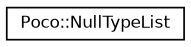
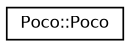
node "Poco::NullTypeList": label "Poco::NullTypeList" -> "Poco::Poco"
